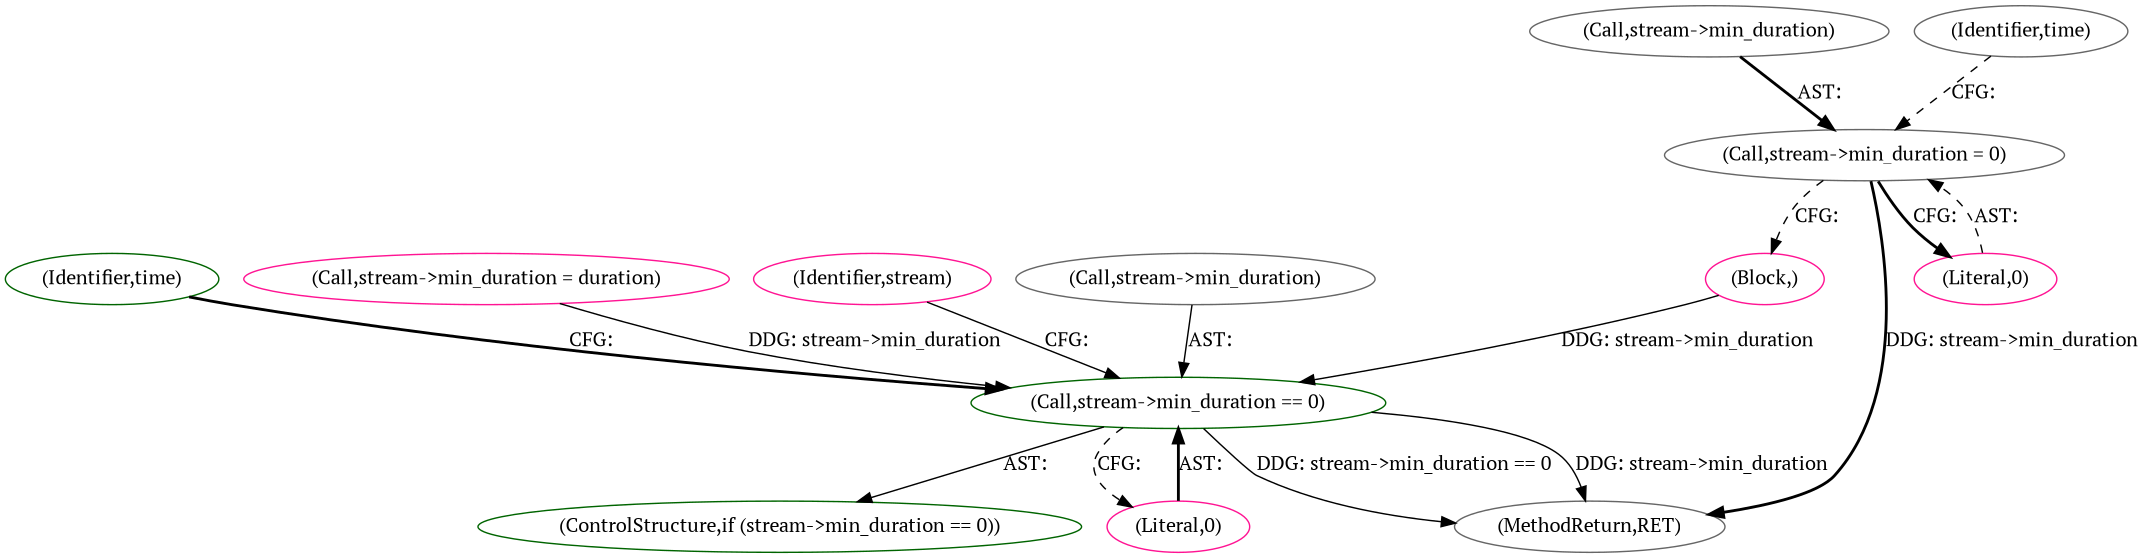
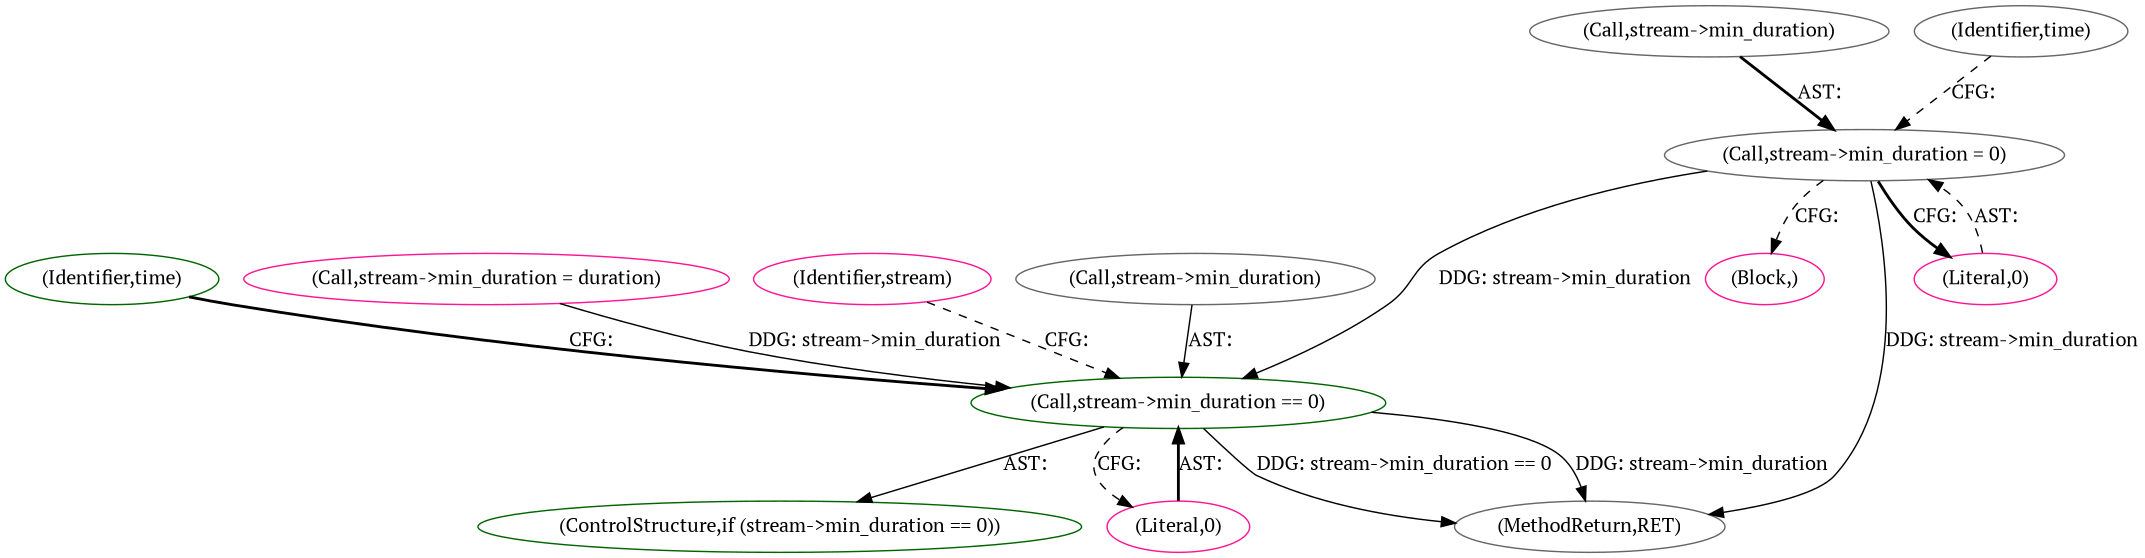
edge "(Identifier,stream)" -> "(Call,stream->min_duration == 0)": style solid -> dashed
edge "(Block,)" -> "(Call,stream->min_duration == 0)": now "(Call,stream->min_duration = 0)" -> "(Call,stream->min_duration == 0)"
edge "(Call,stream->min_duration = 0)" -> "(MethodReturn,RET)": style bold -> solid
